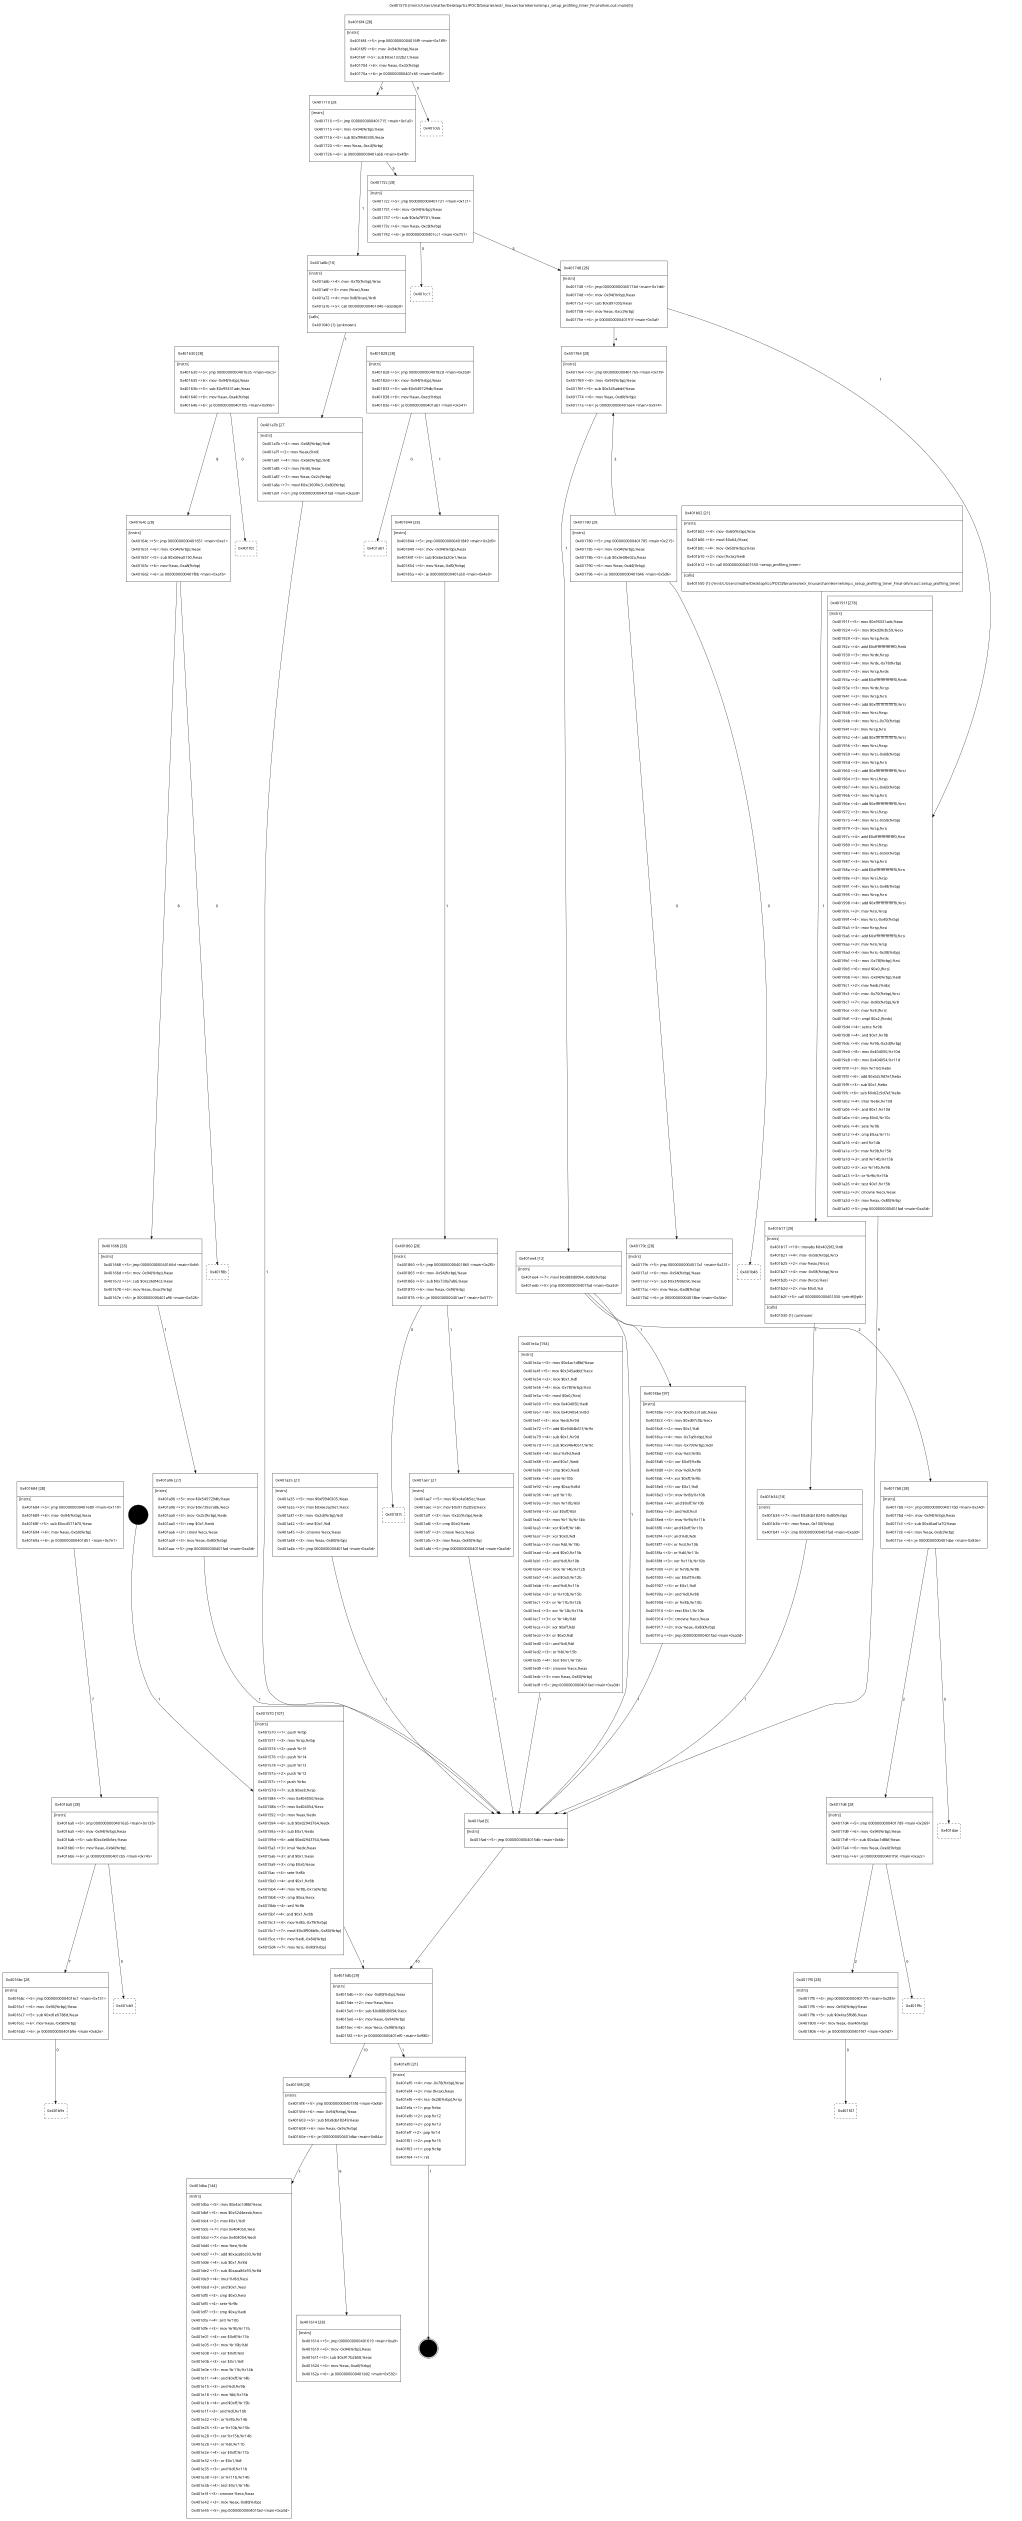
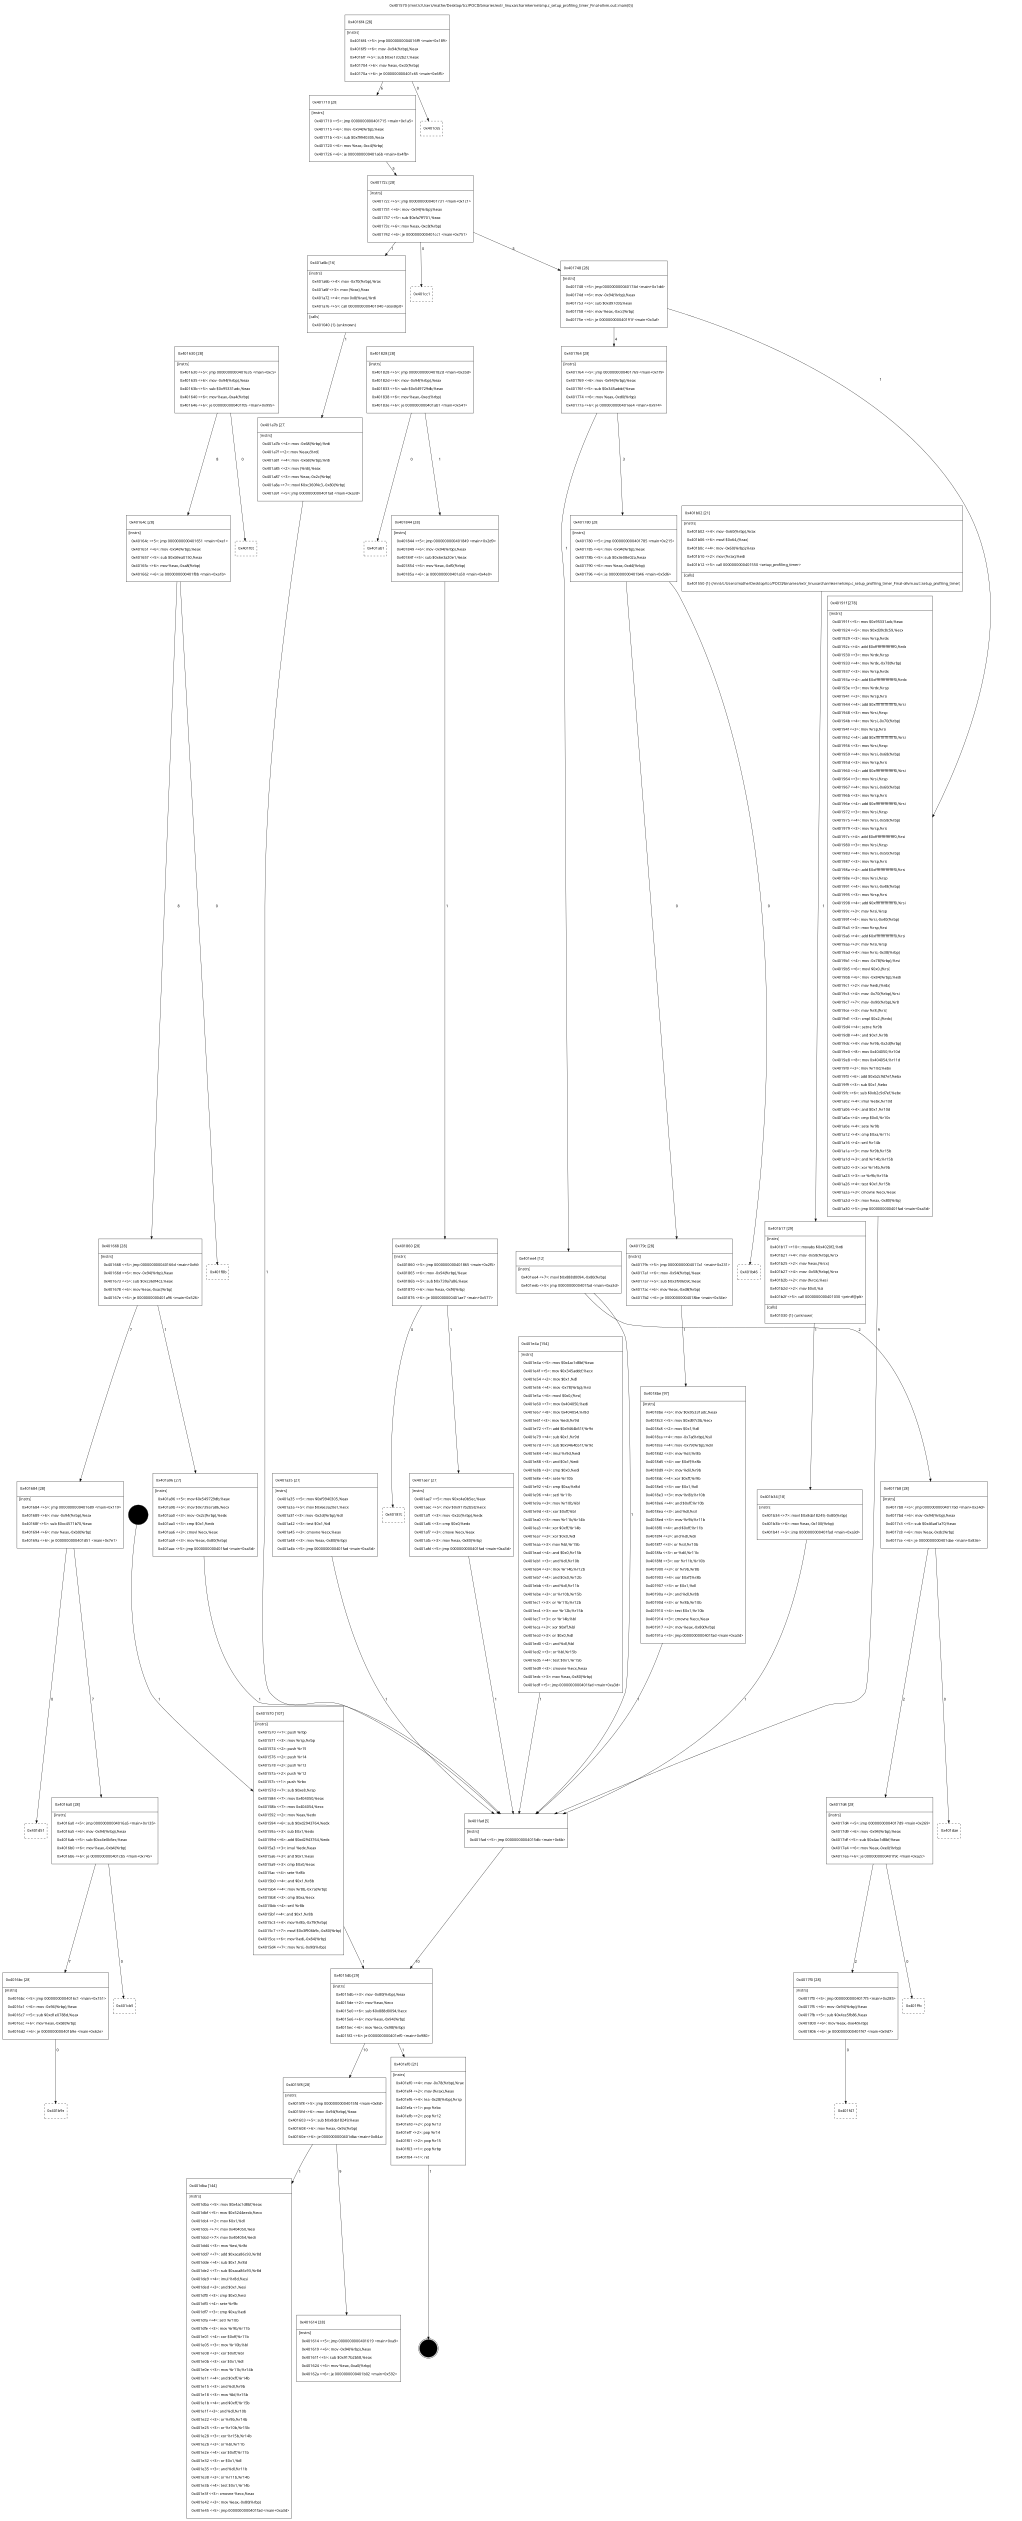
edge "0x401710 [28]" -> "0x401a6b [16]": now "0x40172c [28]" -> "0x401a6b [16]"
edge "0x401780 [28]" -> "0x401764 [28]": reversed
edge "0x401ee4 [12]" -> "0x4018be [97]": now "0x40179c [28]" -> "0x4018be [97]"
edge "0x401668 [28]" -> "0x401684 [28]": added, label "7"
node "0x401d51": added
